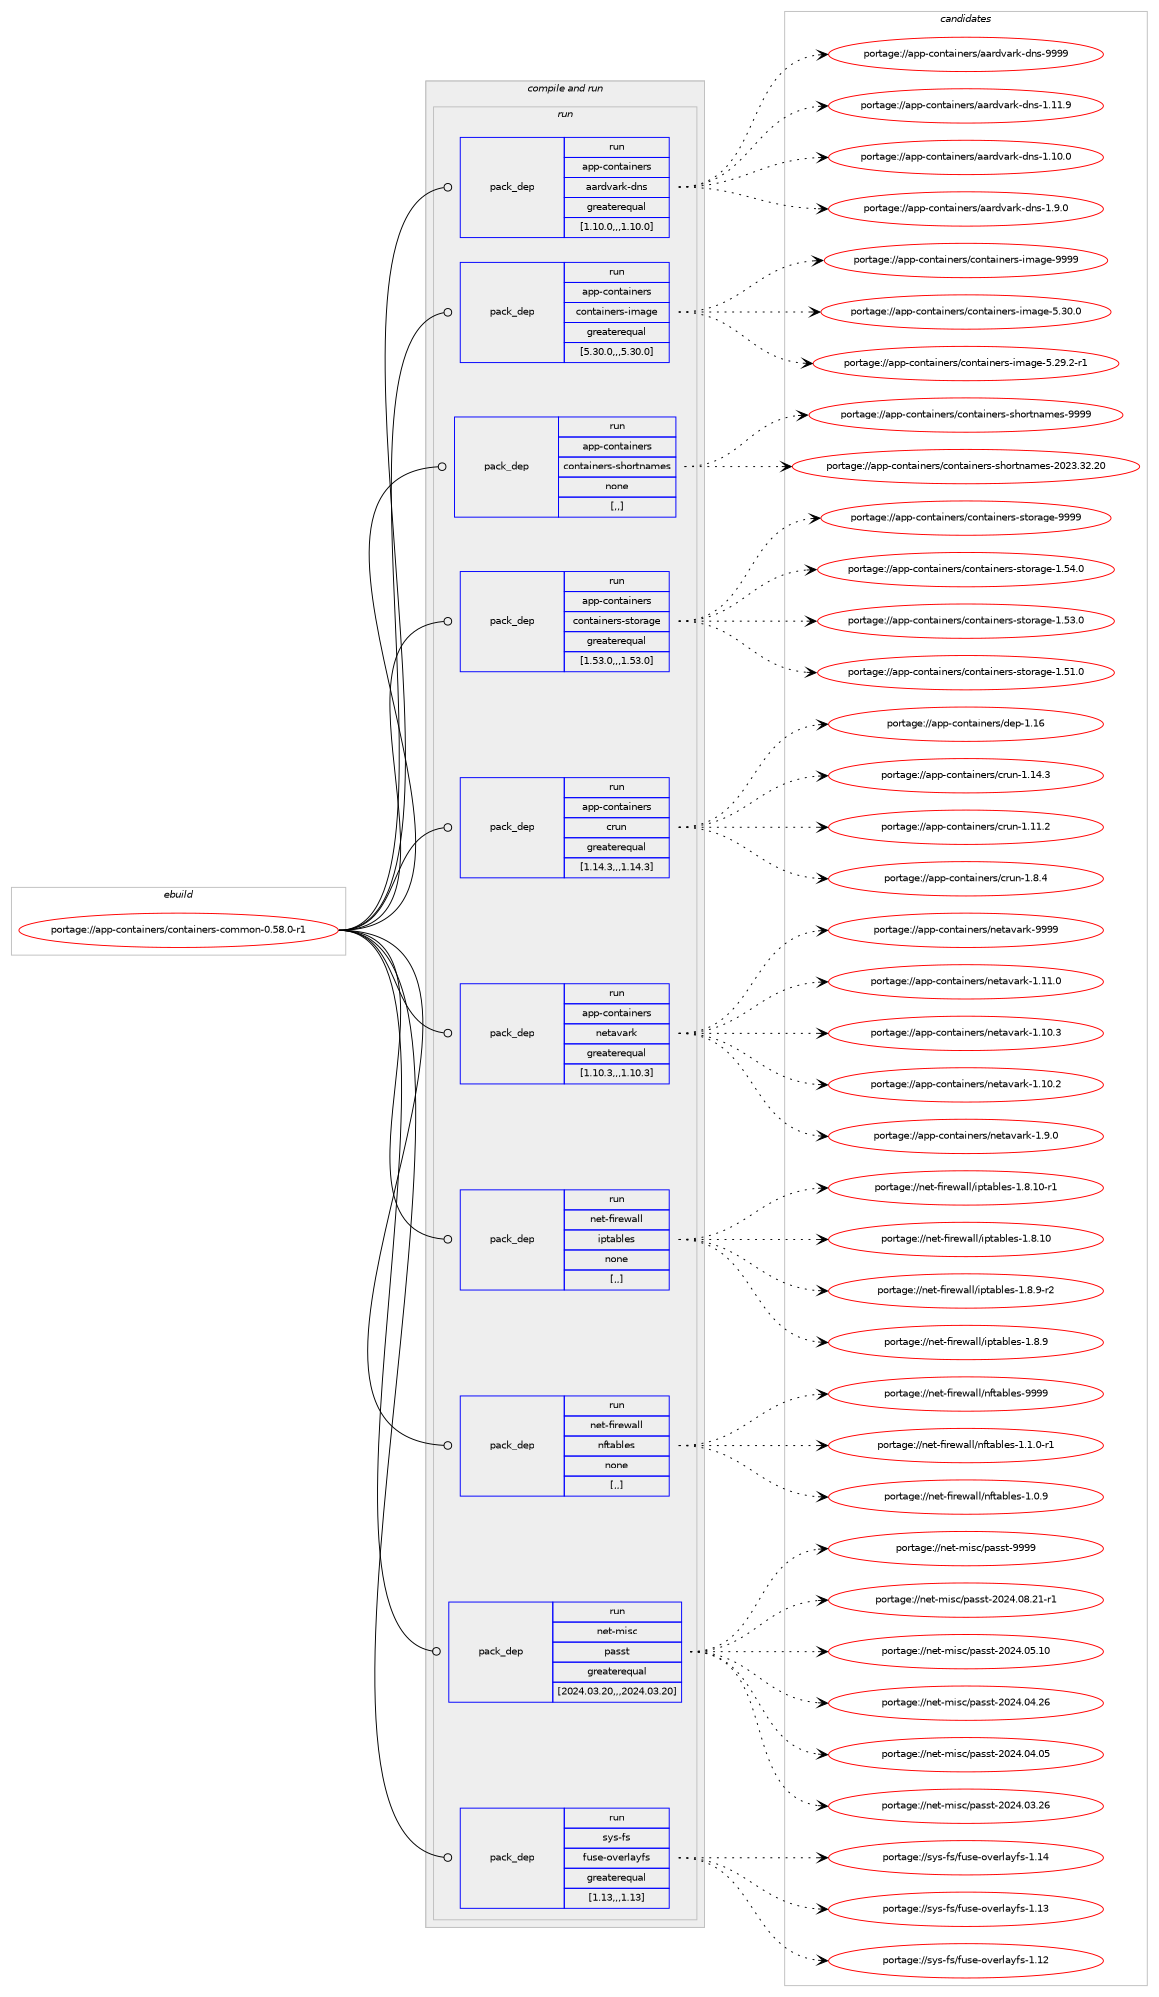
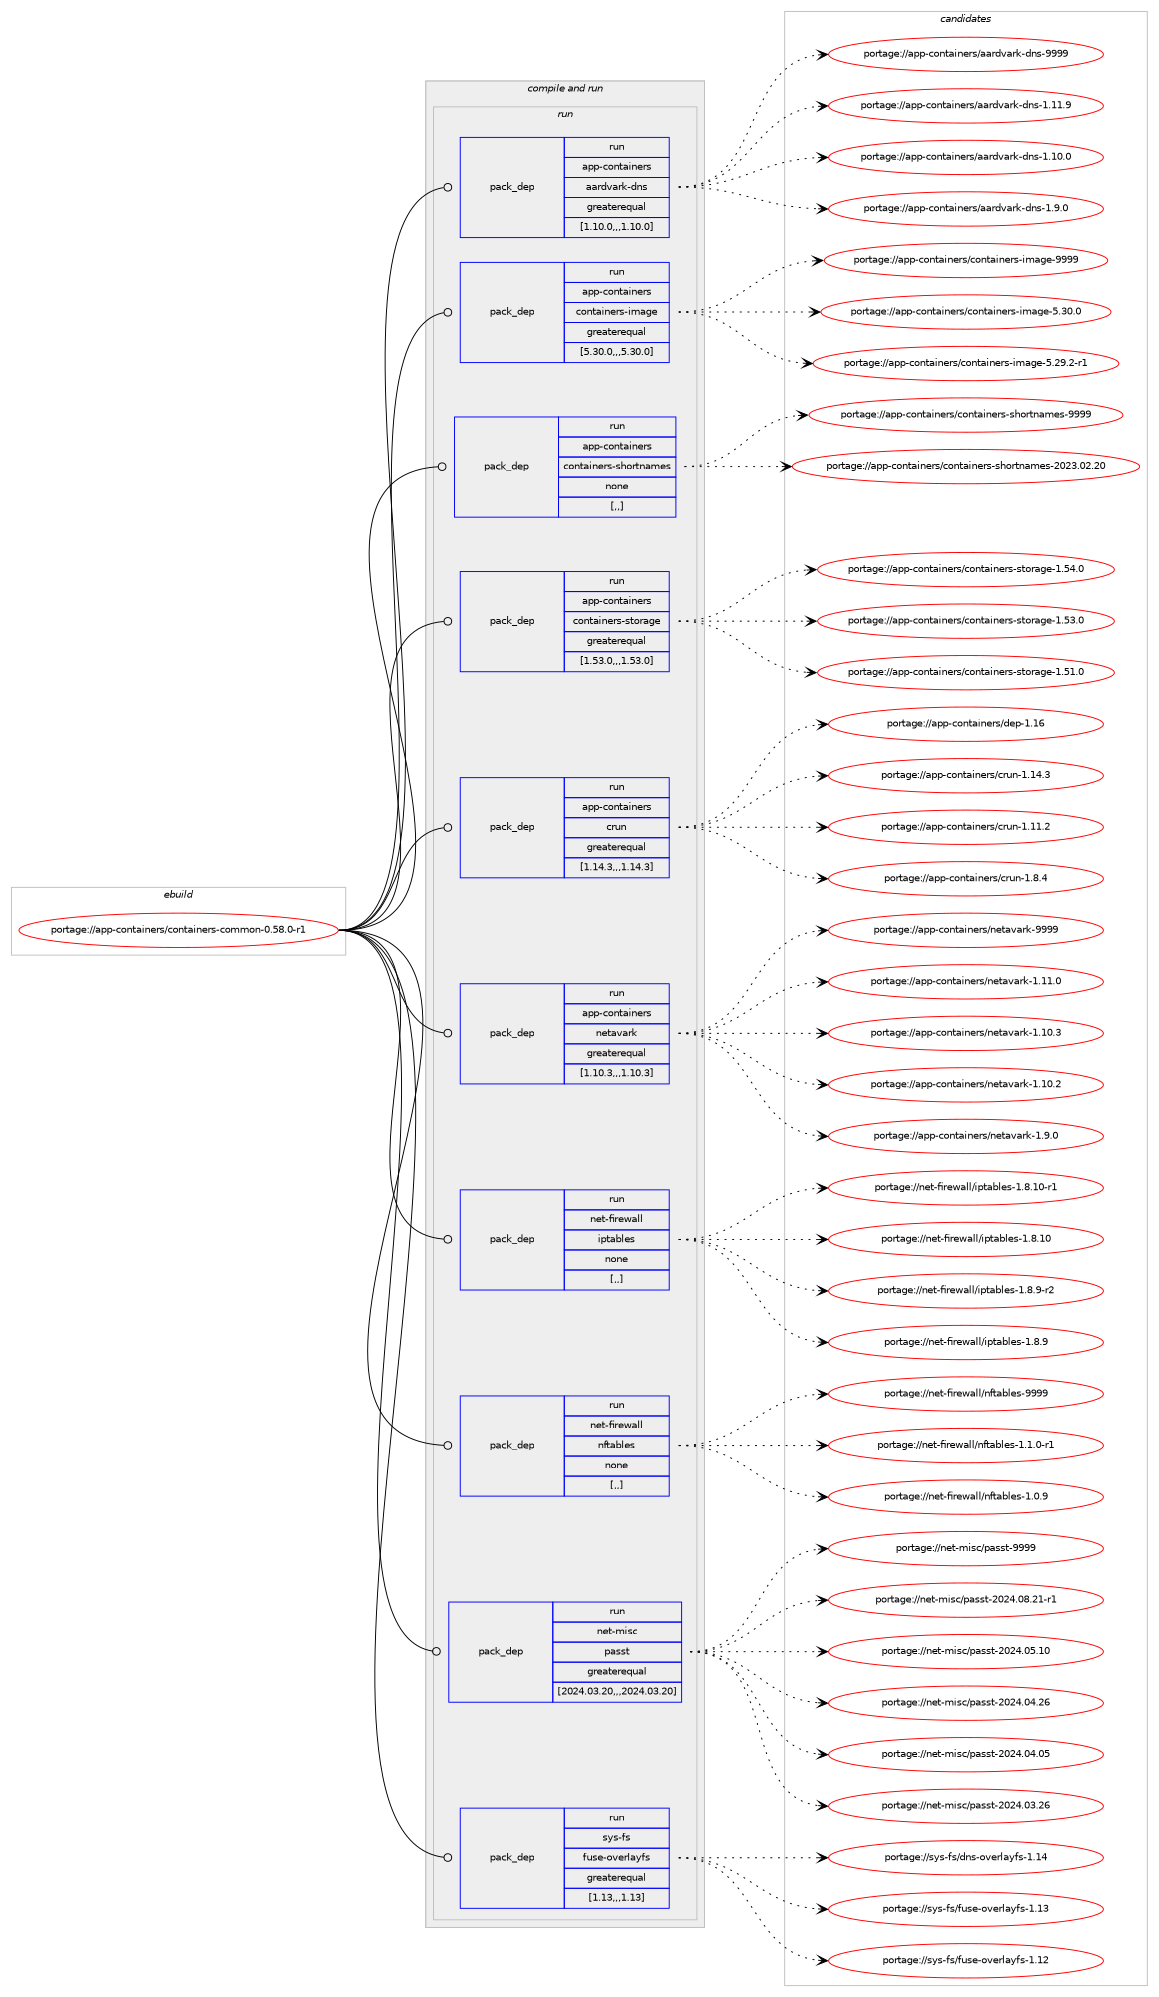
node "portage://app-containers/containers-shortnames-2023.32.20": label "portage://app-containers/containers-shortnames-2023.32.20" -> "portage://app-containers/containers-shortnames-2023.02.20"
node "portage://app-containers/containers-storage-9999": removed
node "portage://sys-fs/fuse-overlayfs-1.14": label "portage://sys-fs/fuse-overlayfs-1.14" -> "portage://sys-fs/dns-overlayfs-1.14"
